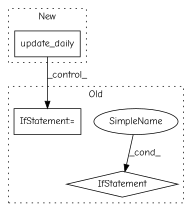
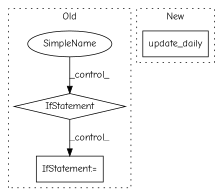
edge "update_daily" -> "IfStatement:=": now "IfStatement" -> "IfStatement:="
edge "SimpleName" -> "IfStatement": label "_cond_" -> "_control_"
